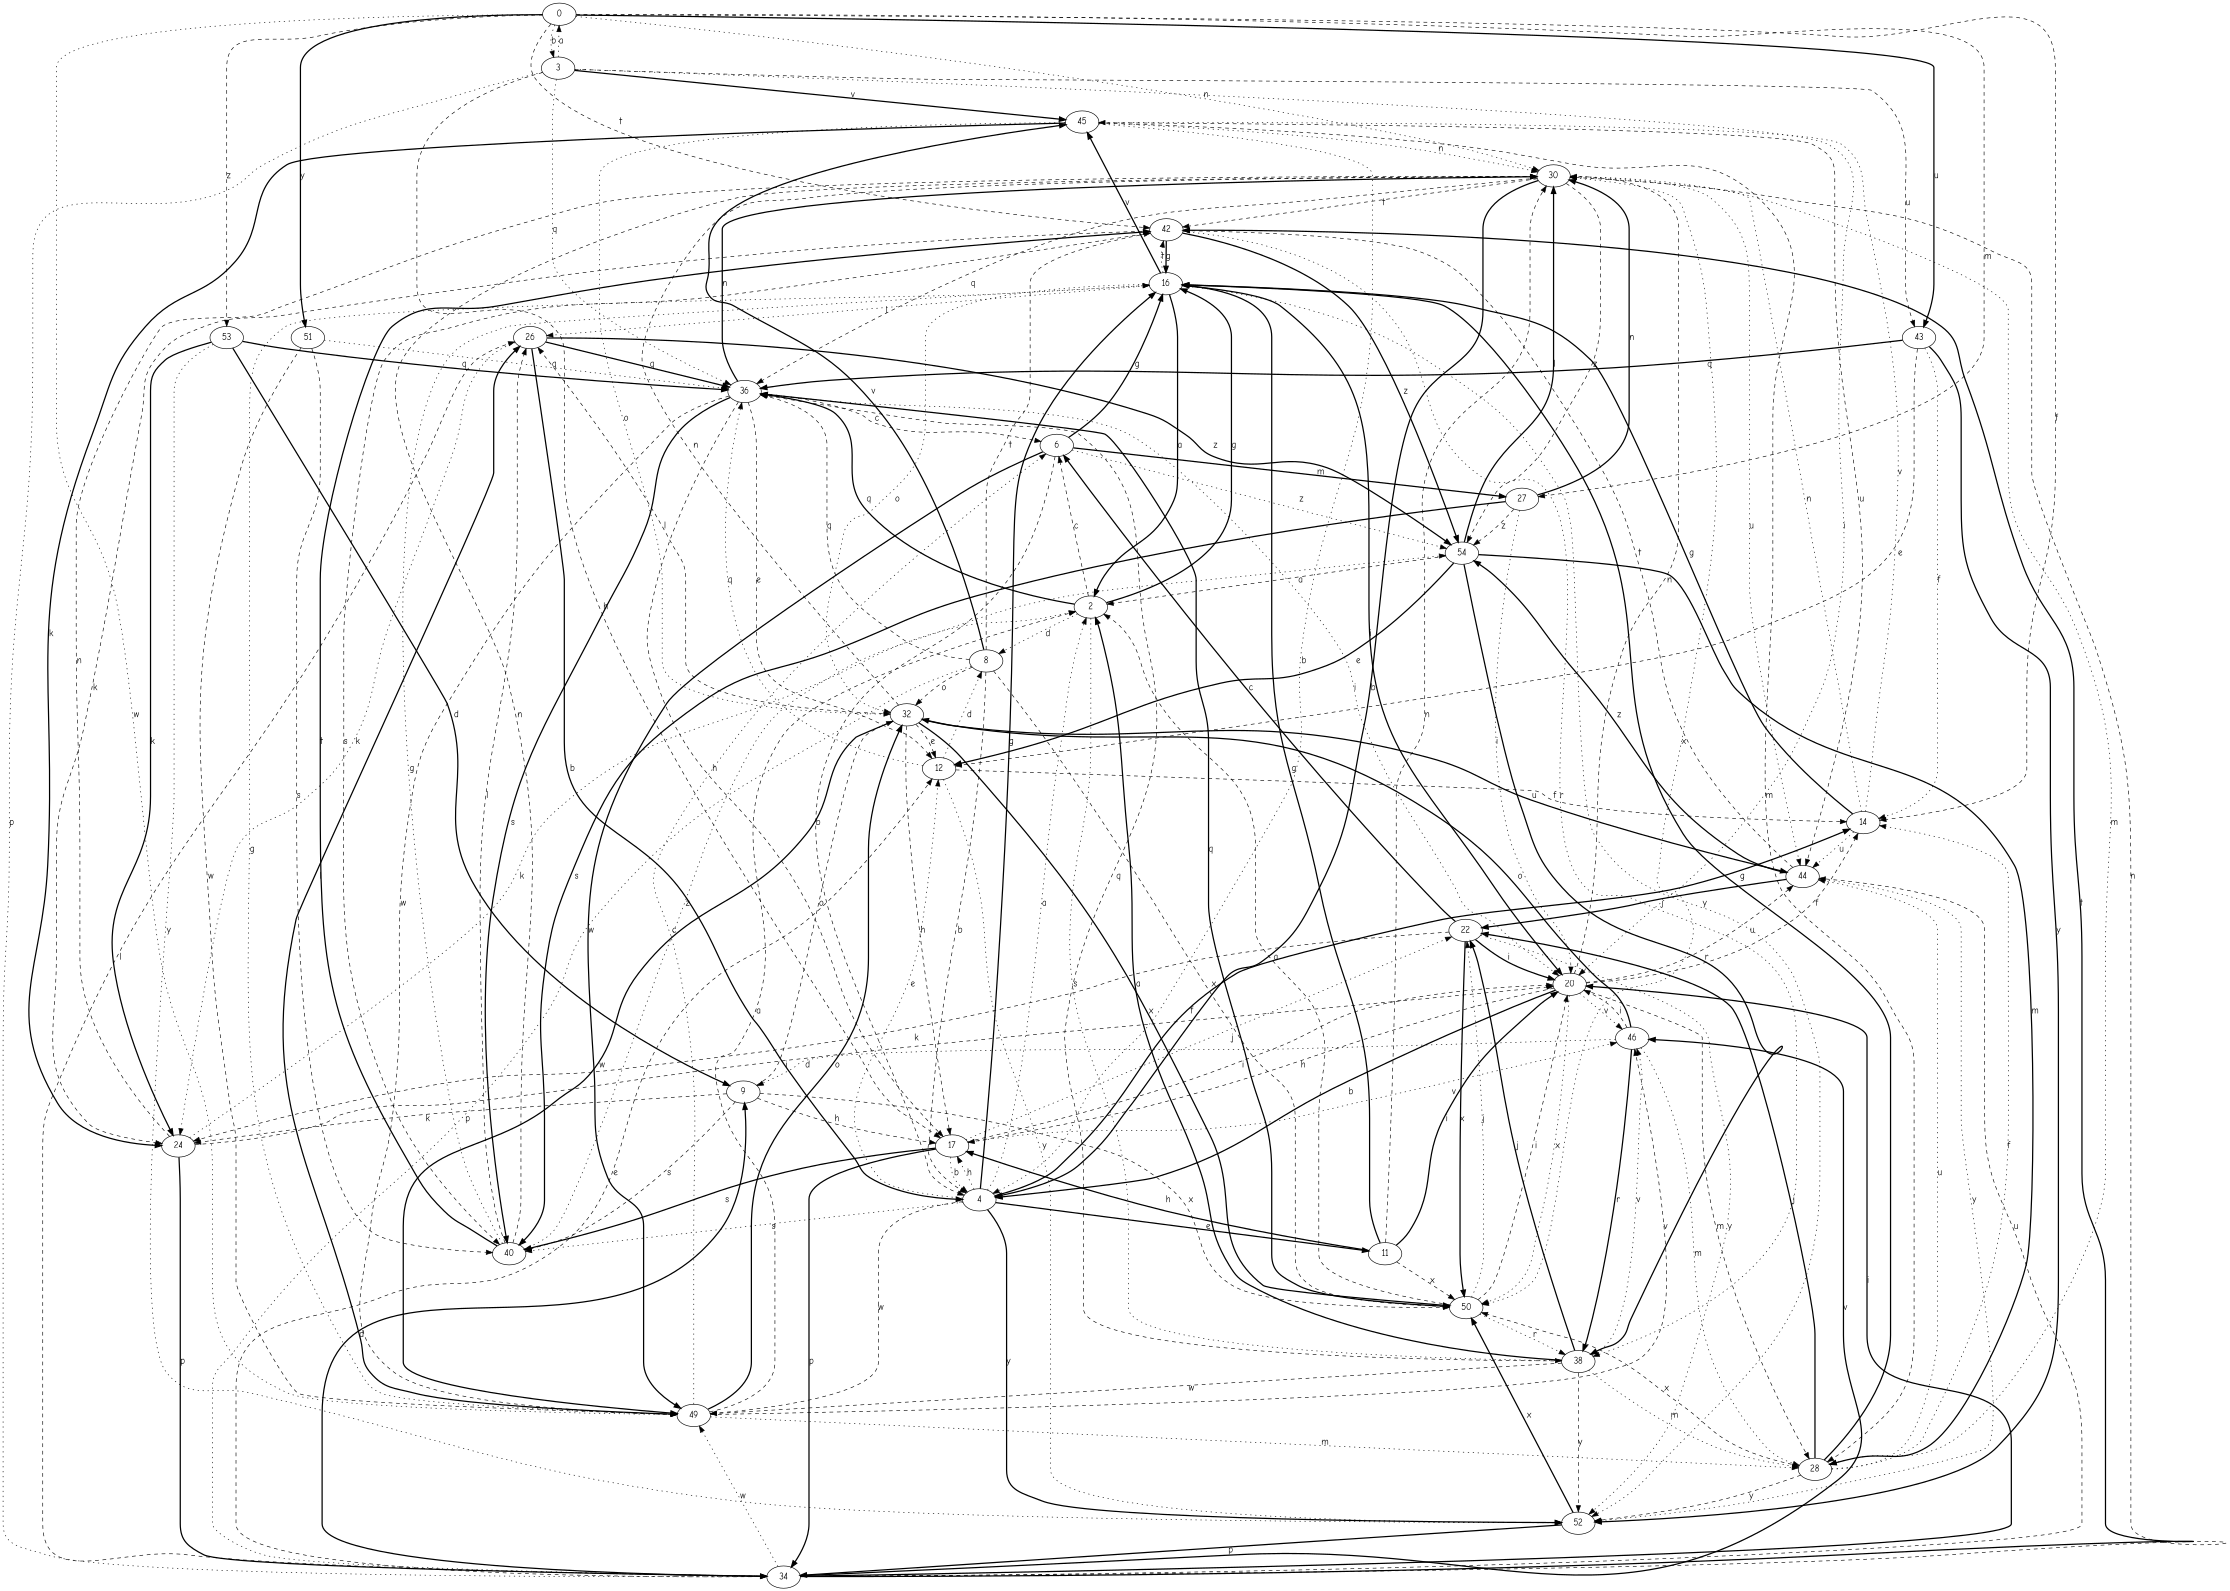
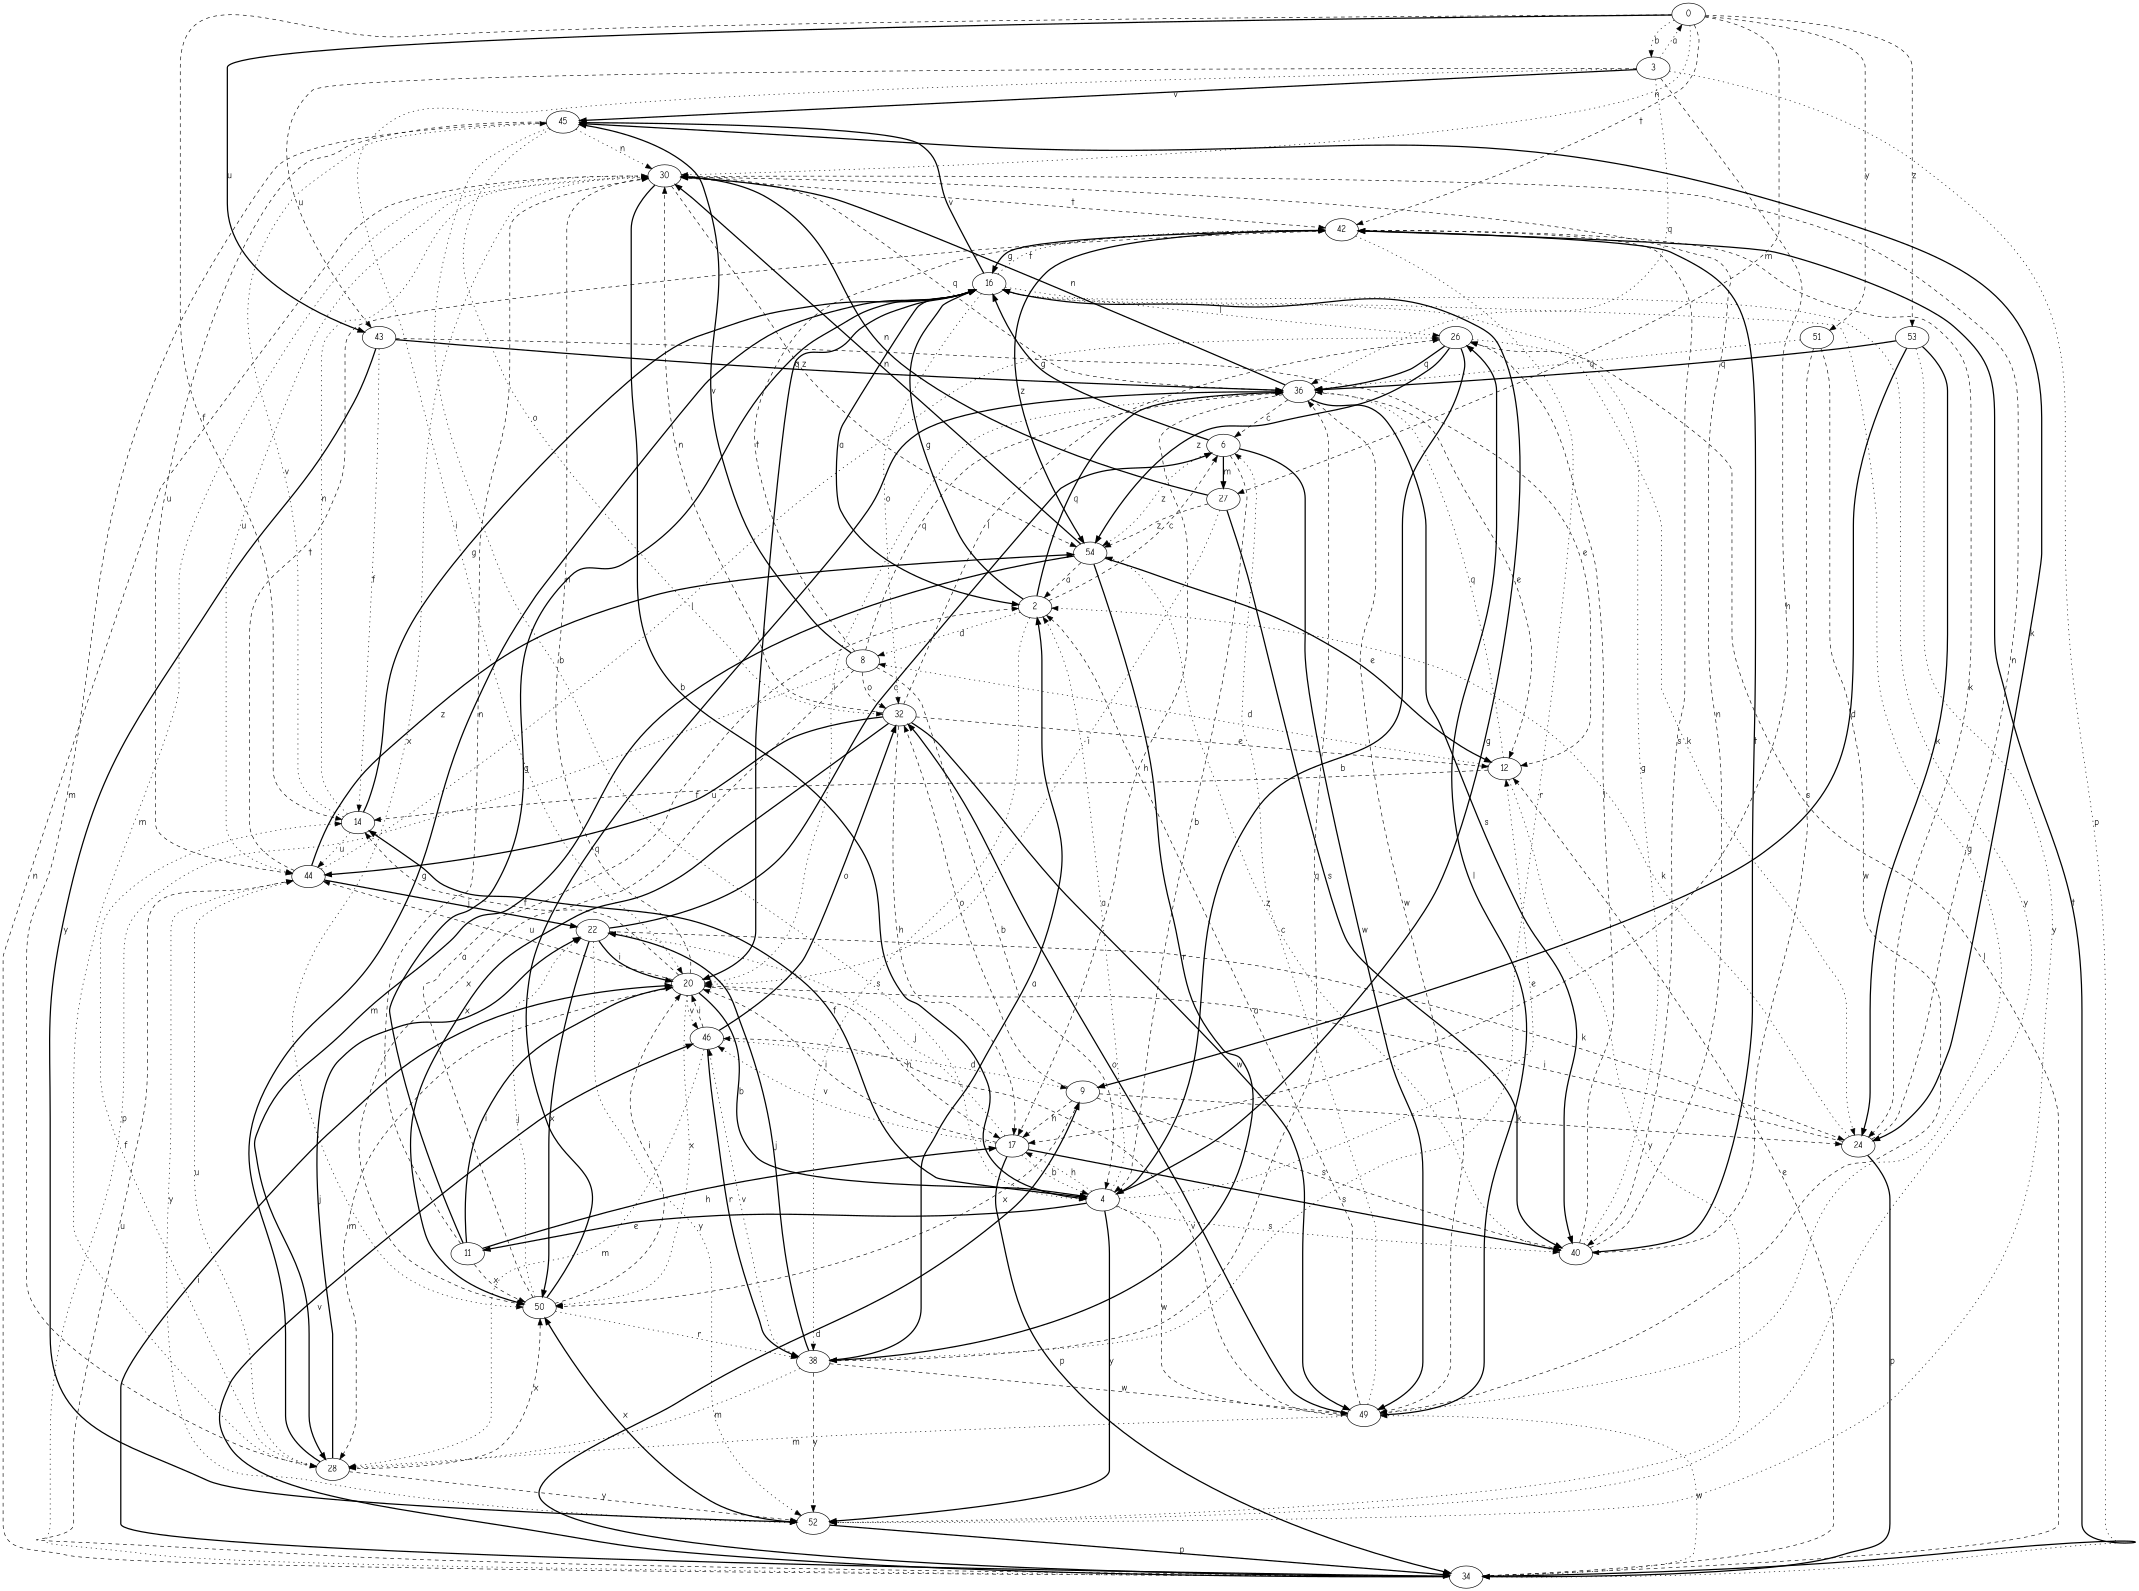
edge "0" -> "51": style bold -> dashed
edge "54" -> "30": label "l" -> "n"
edge "44" -> "26": added, label "l"
edge "0" -> "49": removed, label "w"
